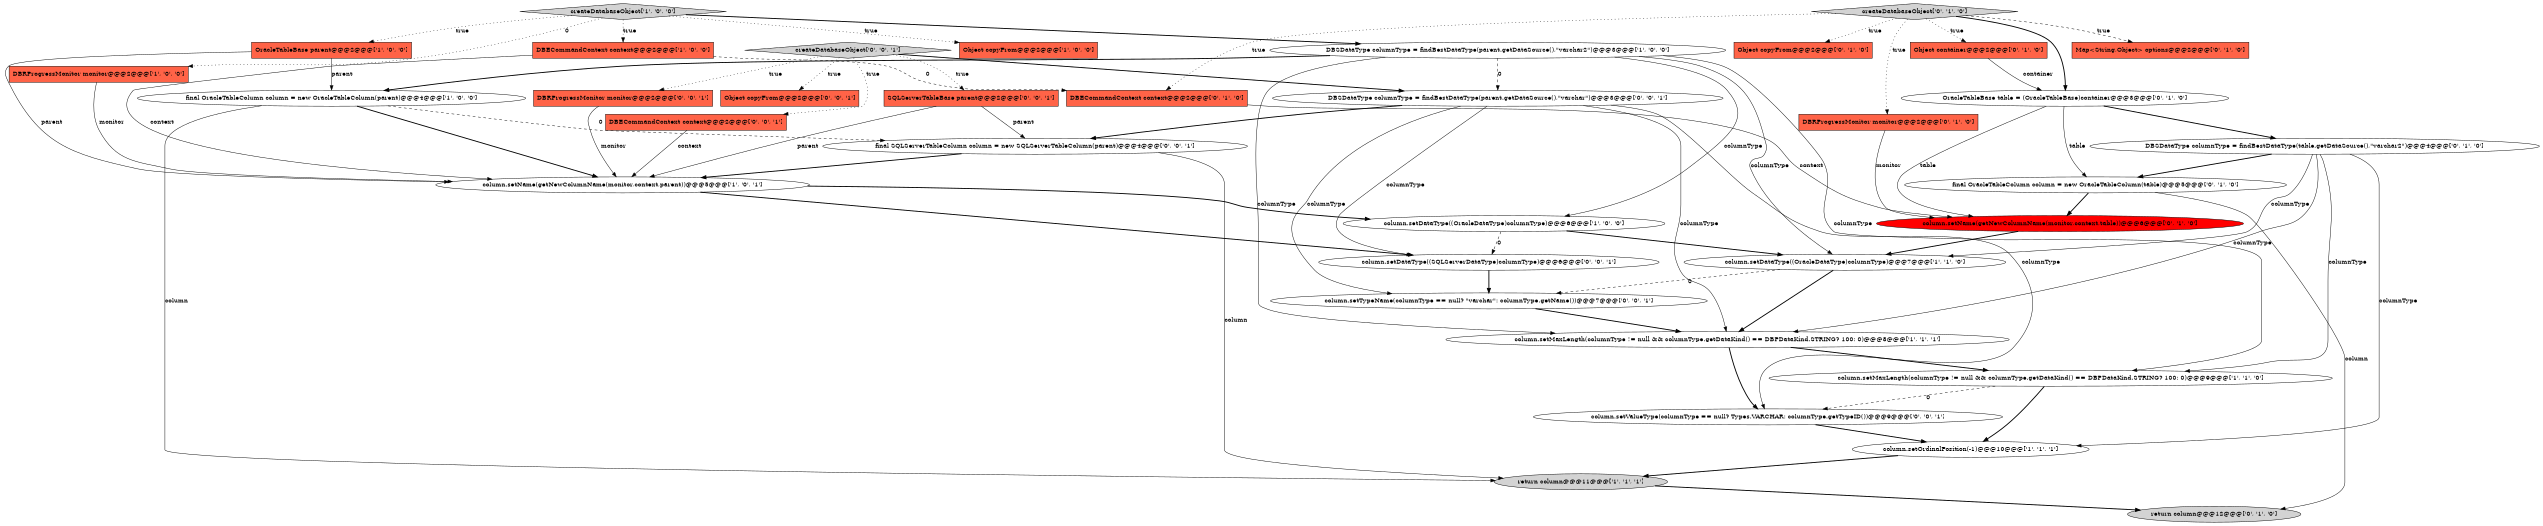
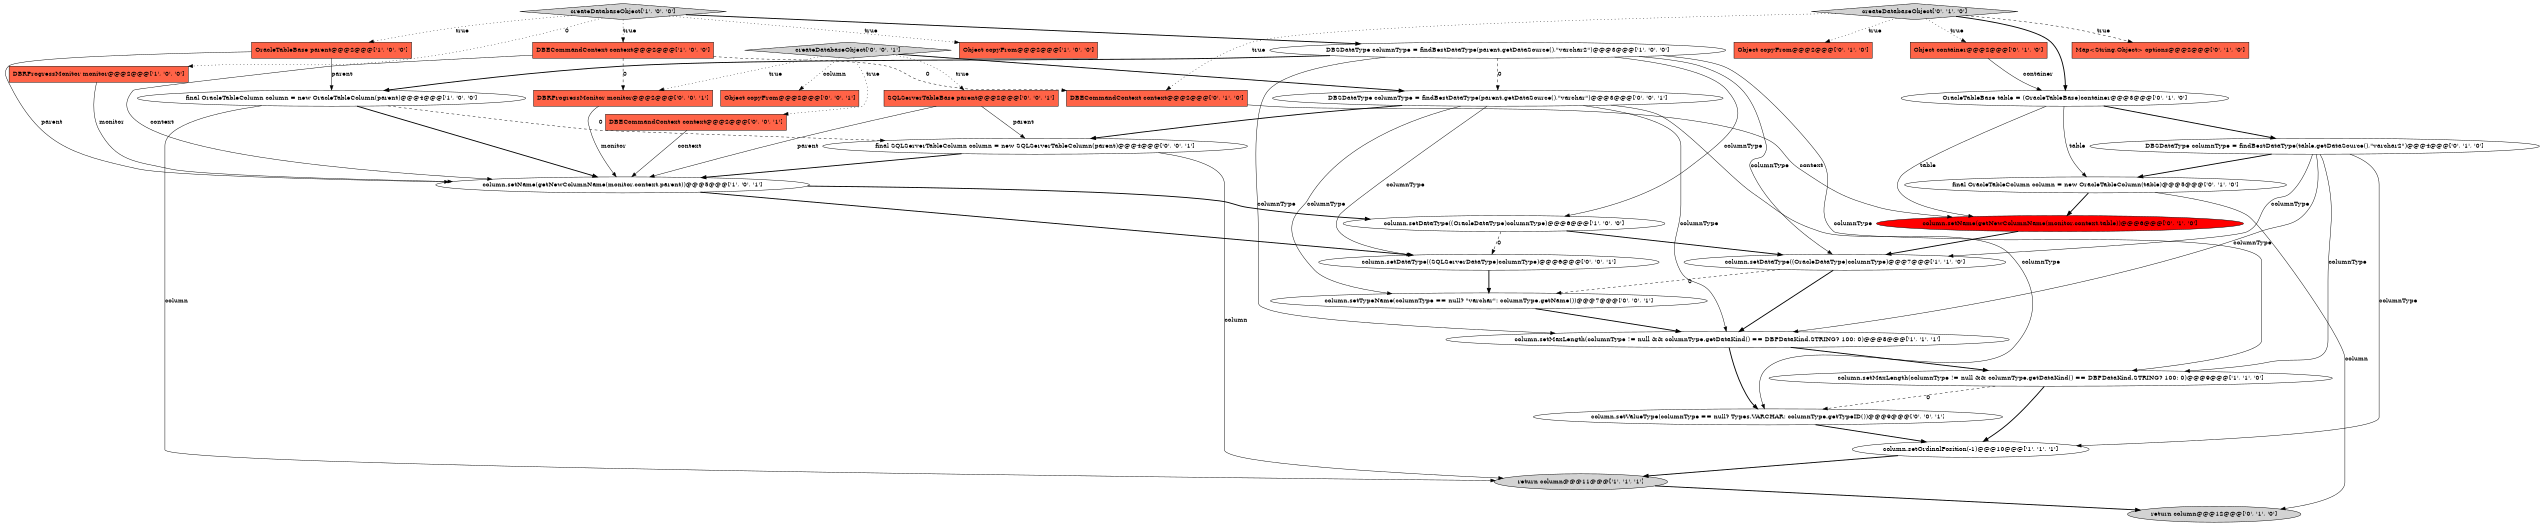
edge "DBECommandContext context@@@2@@@['1', '0', '0']" -> "DBRProgressMonitor monitor@@@2@@@['0', '0', '1']": added, label "0"
edge "createDatabaseObject['0', '0', '1']" -> "Object copyFrom@@@2@@@['0', '0', '1']": label "true" -> "column"
node "DBRProgressMonitor monitor@@@2@@@['0', '1', '0']": removed
